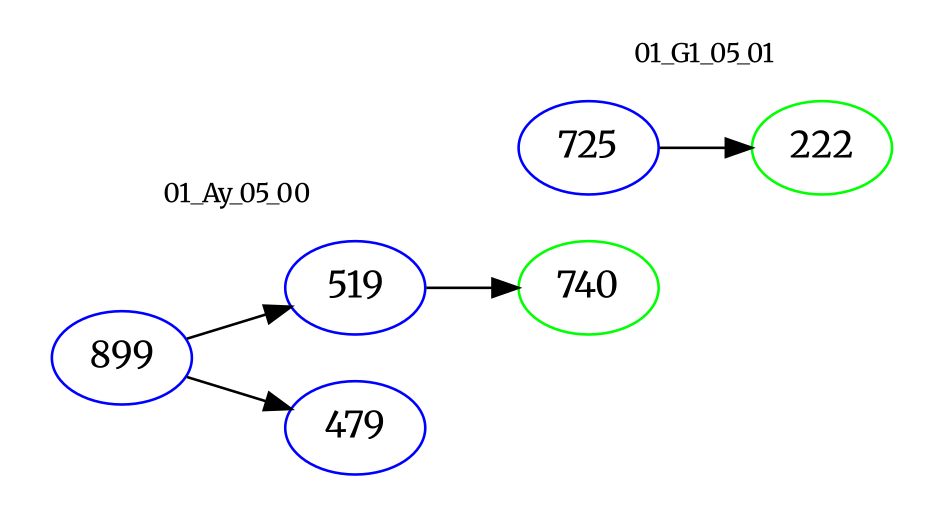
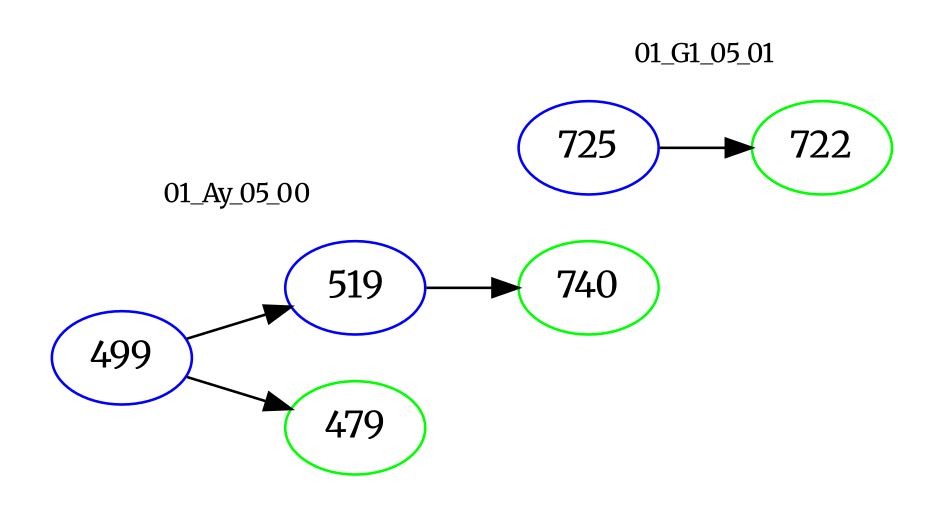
node "222": label "222" -> "722"
node "899": label "899" -> "499"
node "479": color blue -> green
